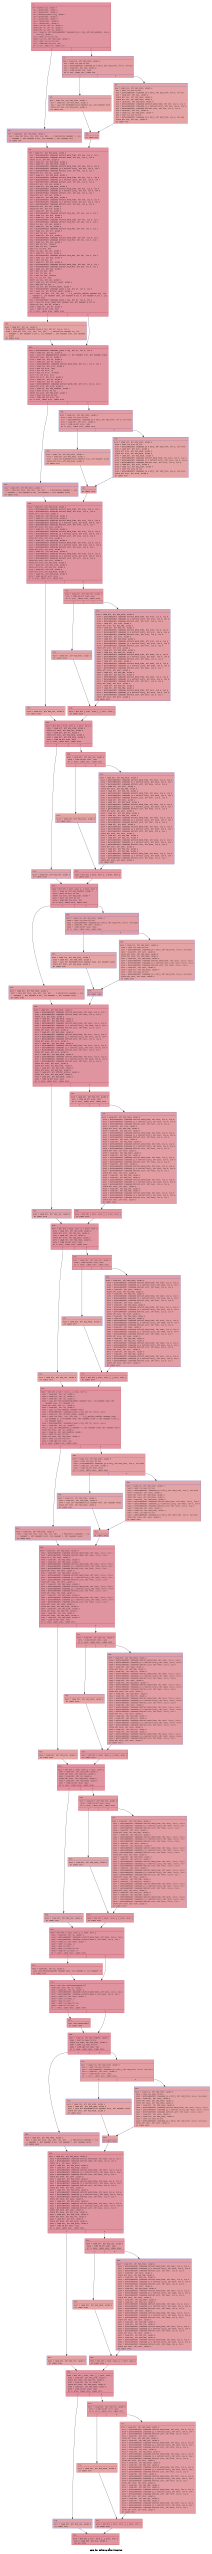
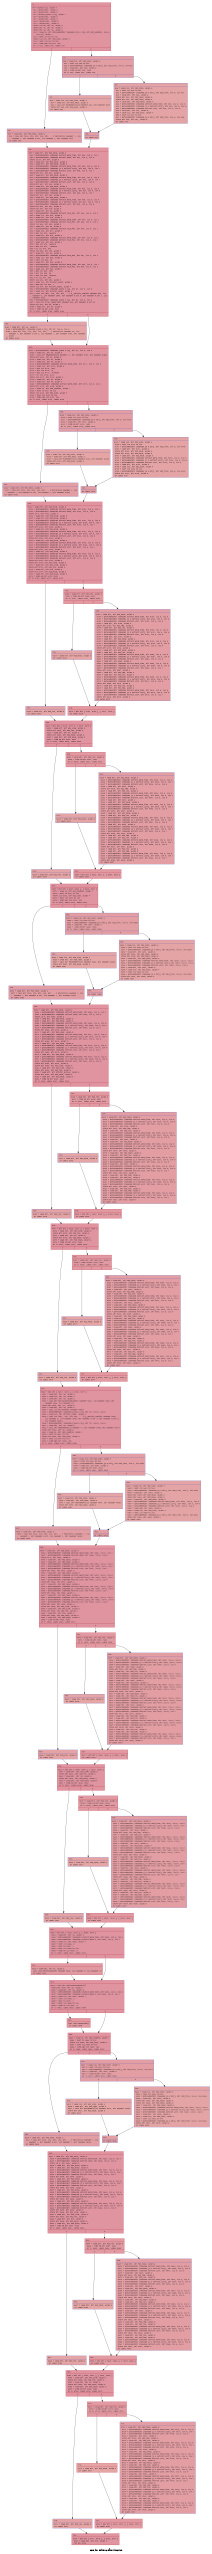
node "332:": added
